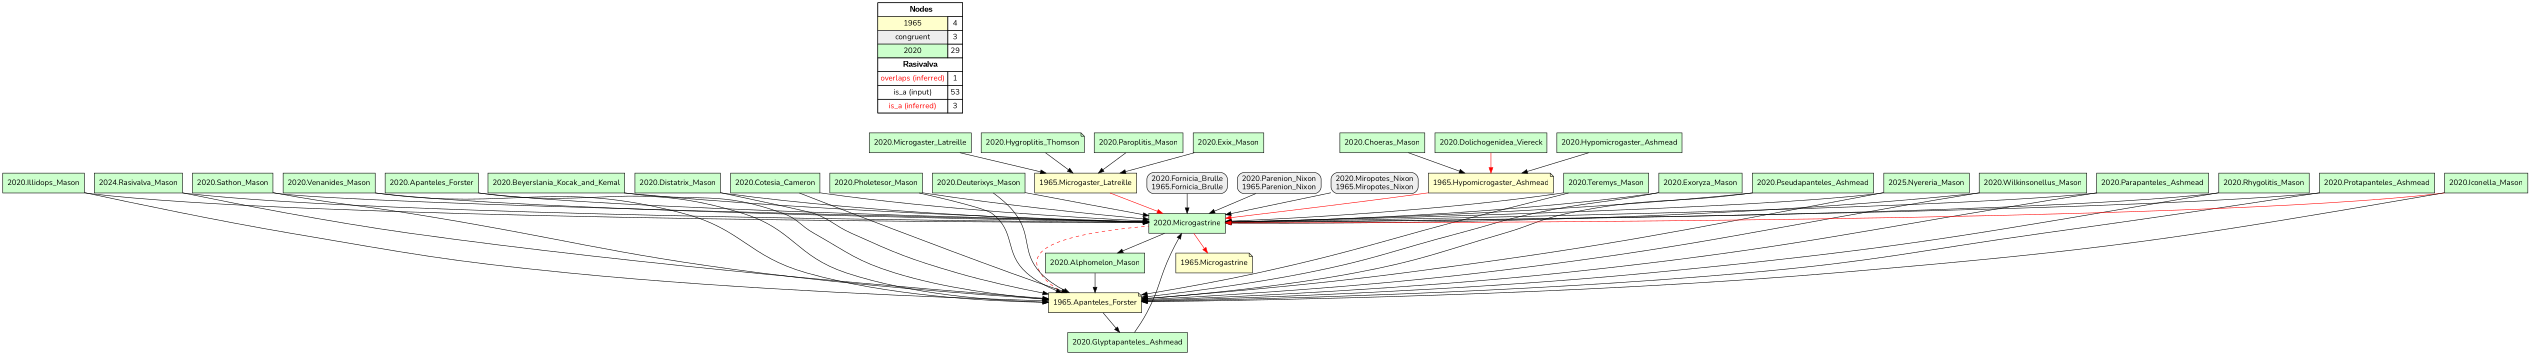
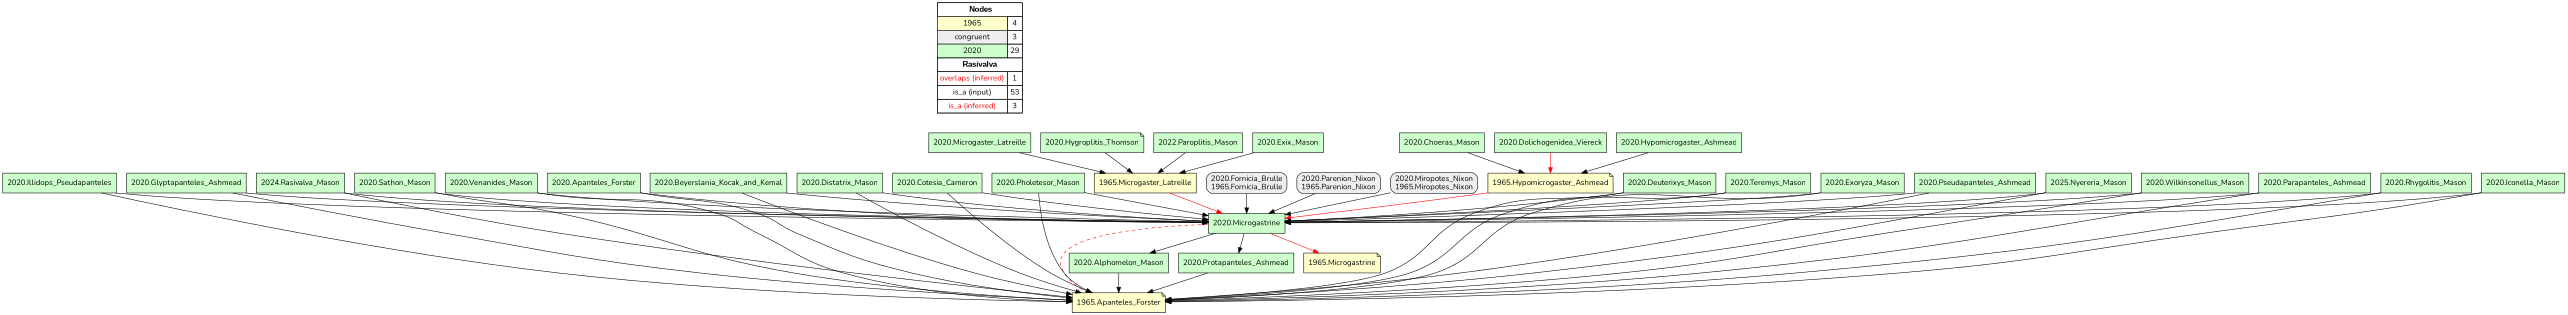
node "2020.Paroplitis_Mason": label "2020.Paroplitis_Mason" -> "2022.Paroplitis_Mason"
node "2020.Illidops_Mason": label "2020.Illidops_Mason" -> "2020.Illidops_Pseudapanteles"
edge "2020.Protapanteles_Ashmead" -> "2020.Microgastrine": reversed
edge "2020.Iconella_Mason" -> "2020.Microgastrine": color #ff0000 -> #000000
edge "1965.Apanteles_Forster" -> "2020.Glyptapanteles_Ashmead": reversed
